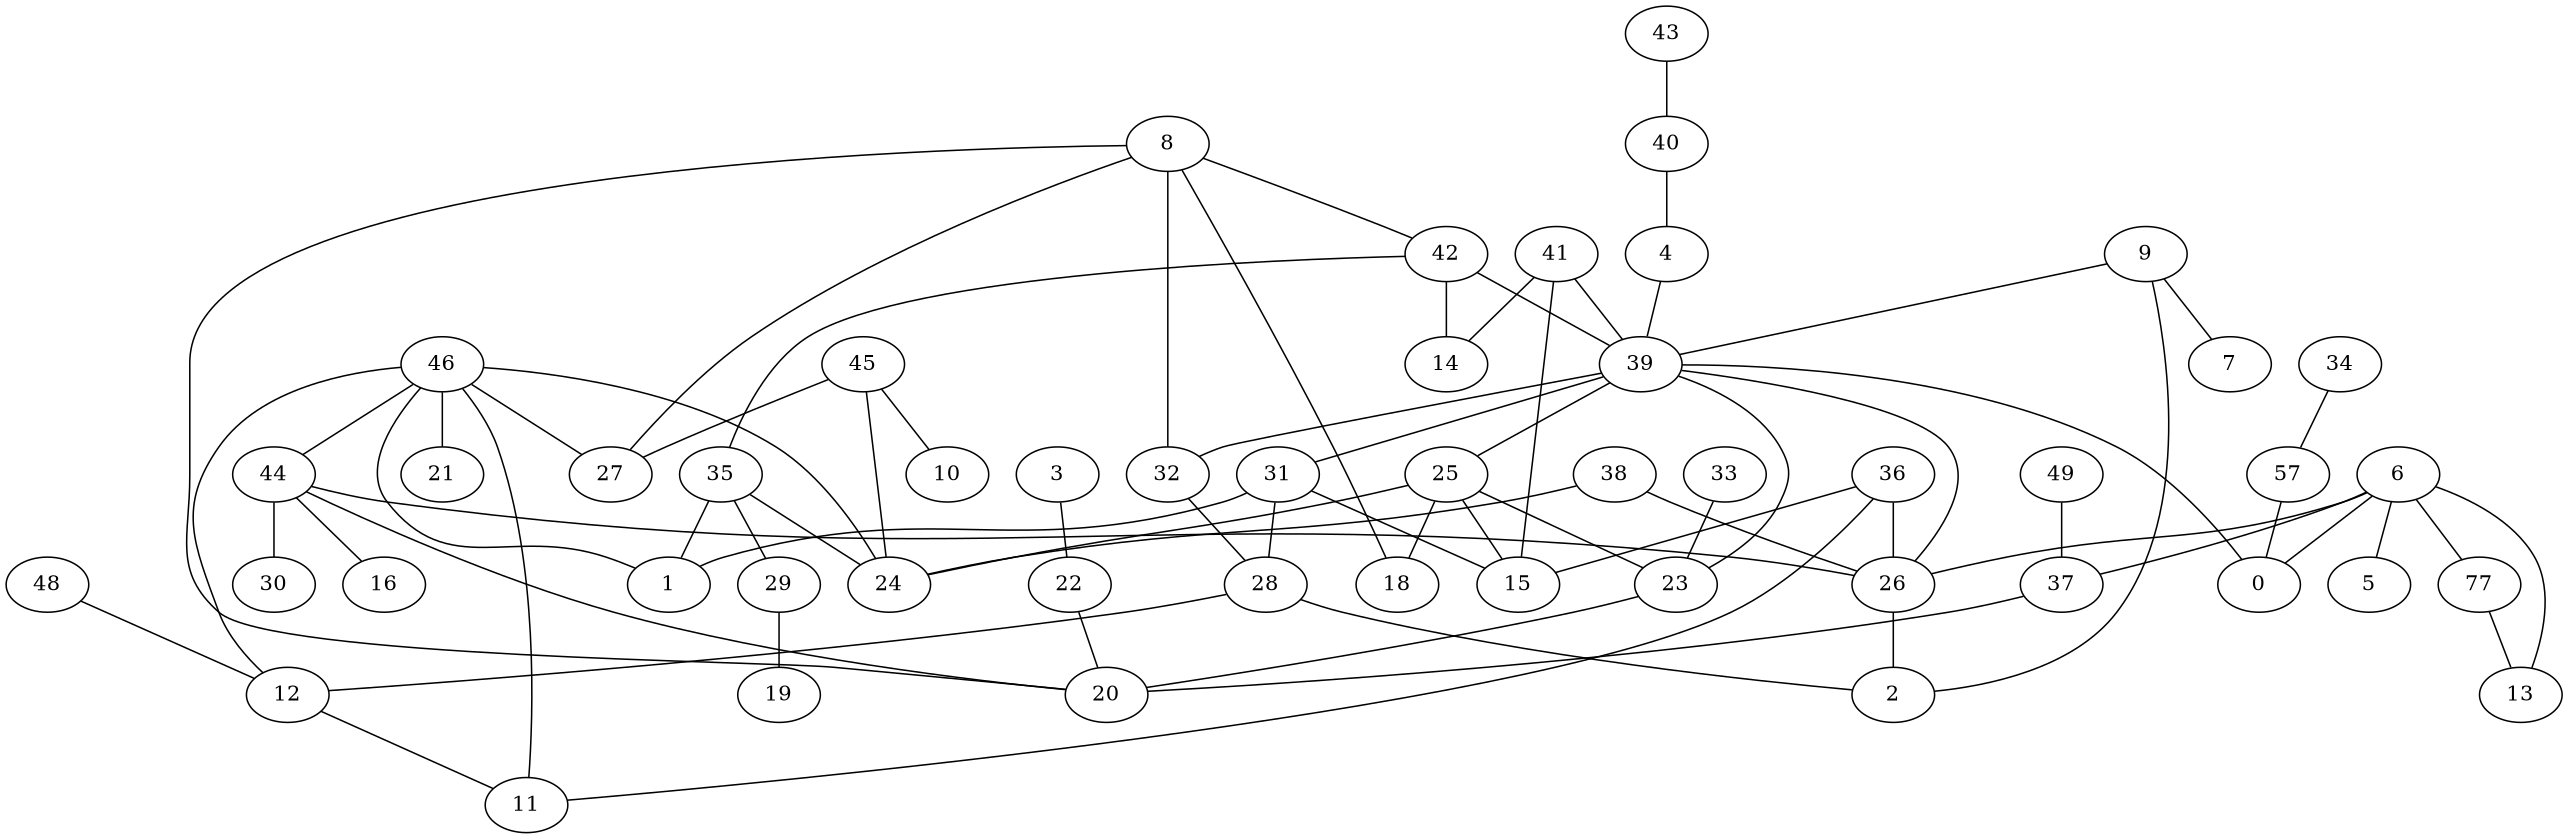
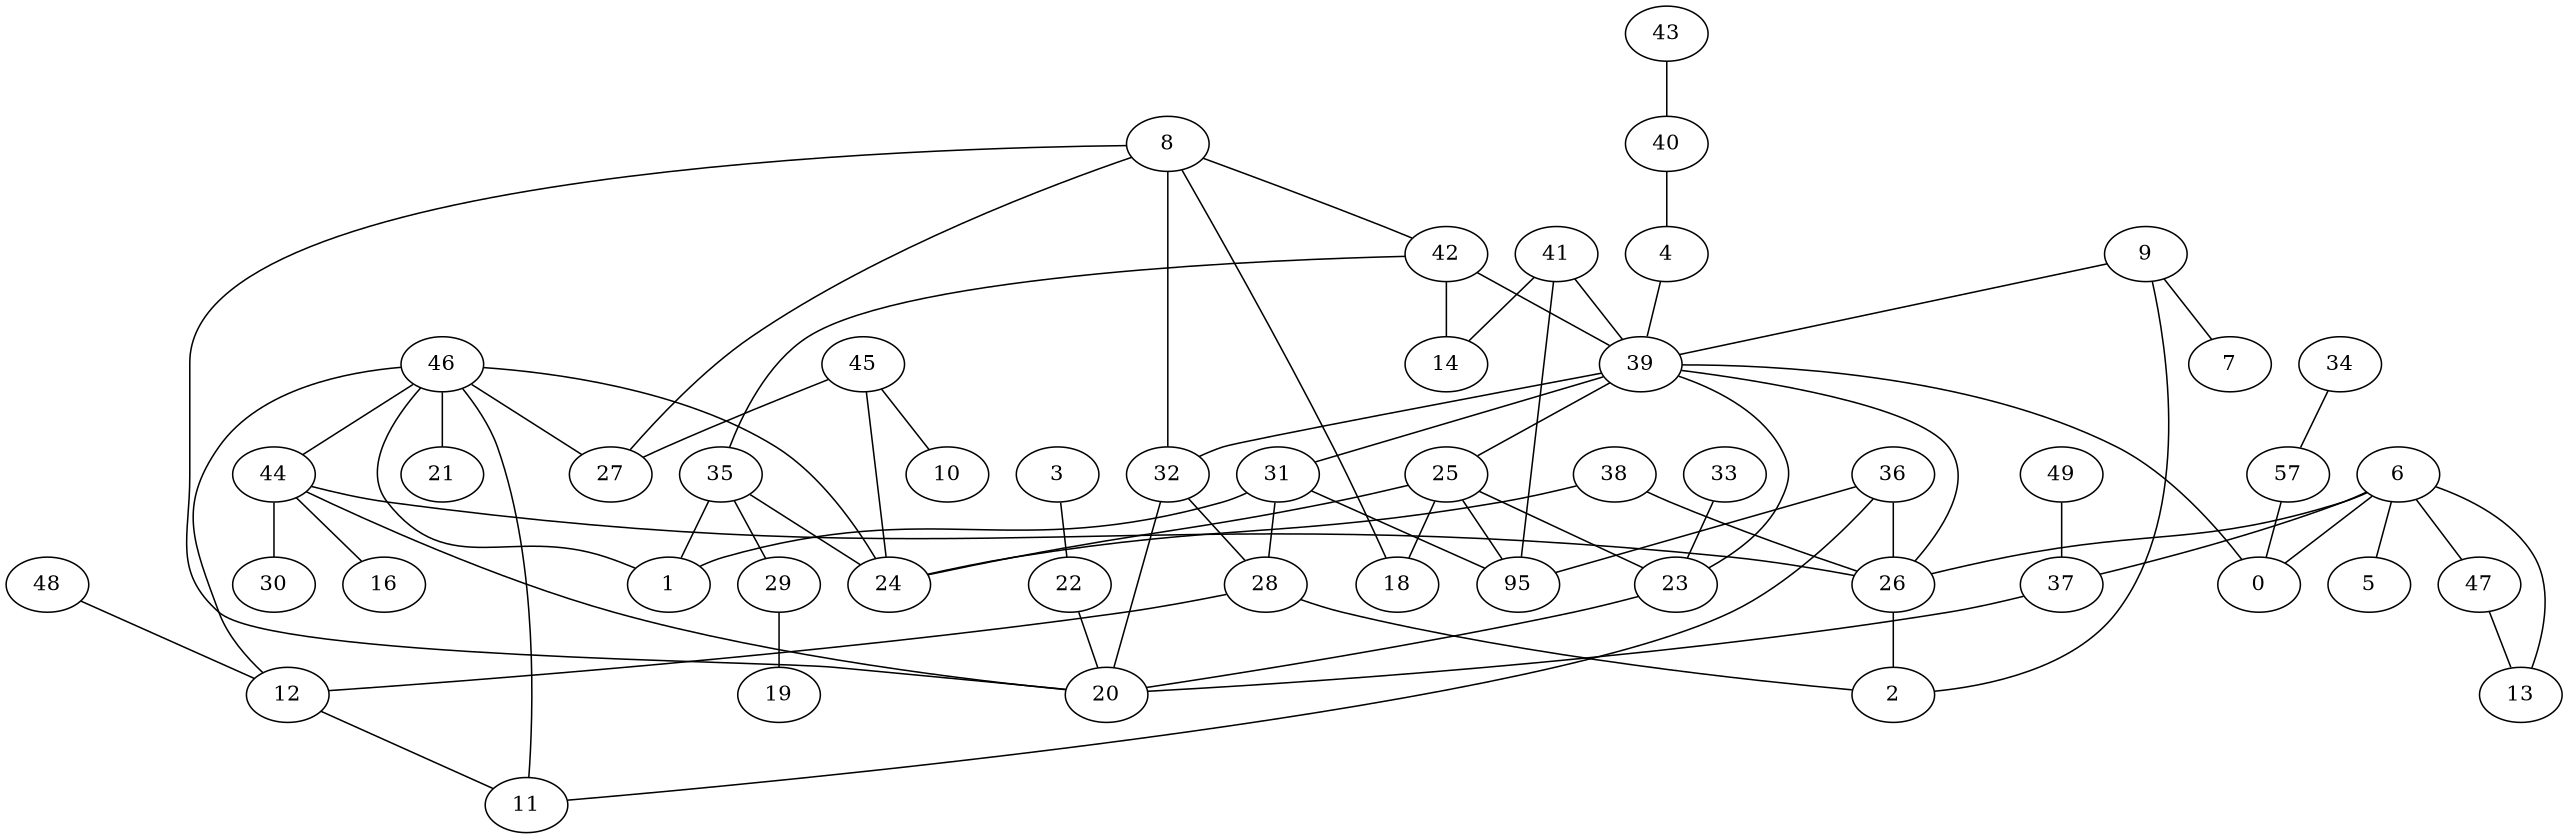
edge "32" -- "20": added
node "15": label "15" -> "95"
node "77": label "77" -> "47"
